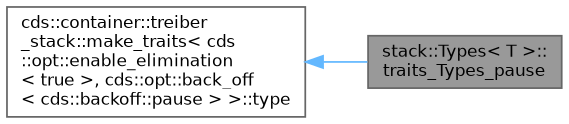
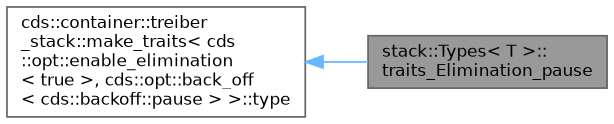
node "stack::Types< T >:: traits_Types_pause": label "stack::Types< T >:: traits_Types_pause" -> "stack::Types< T >:: traits_Elimination_pause"
